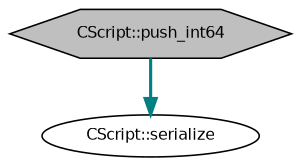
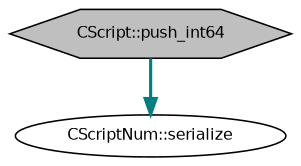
node "CScript::serialize": label "CScript::serialize" -> "CScriptNum::serialize"
